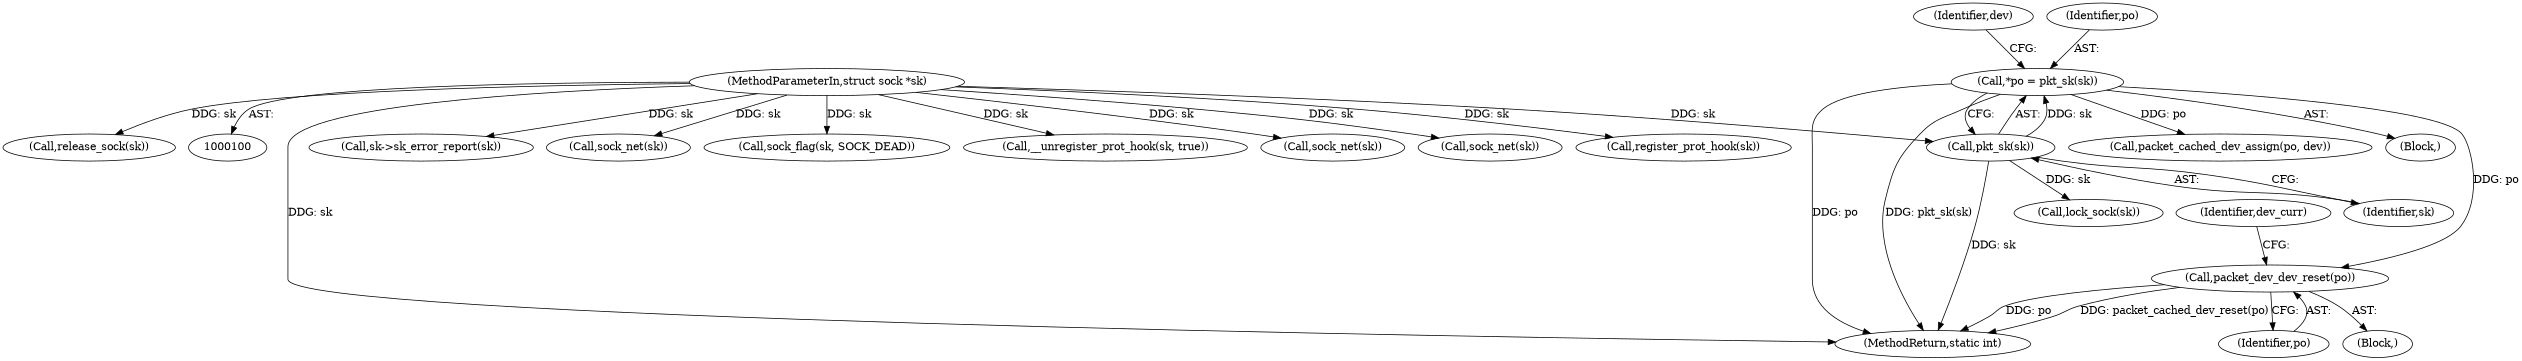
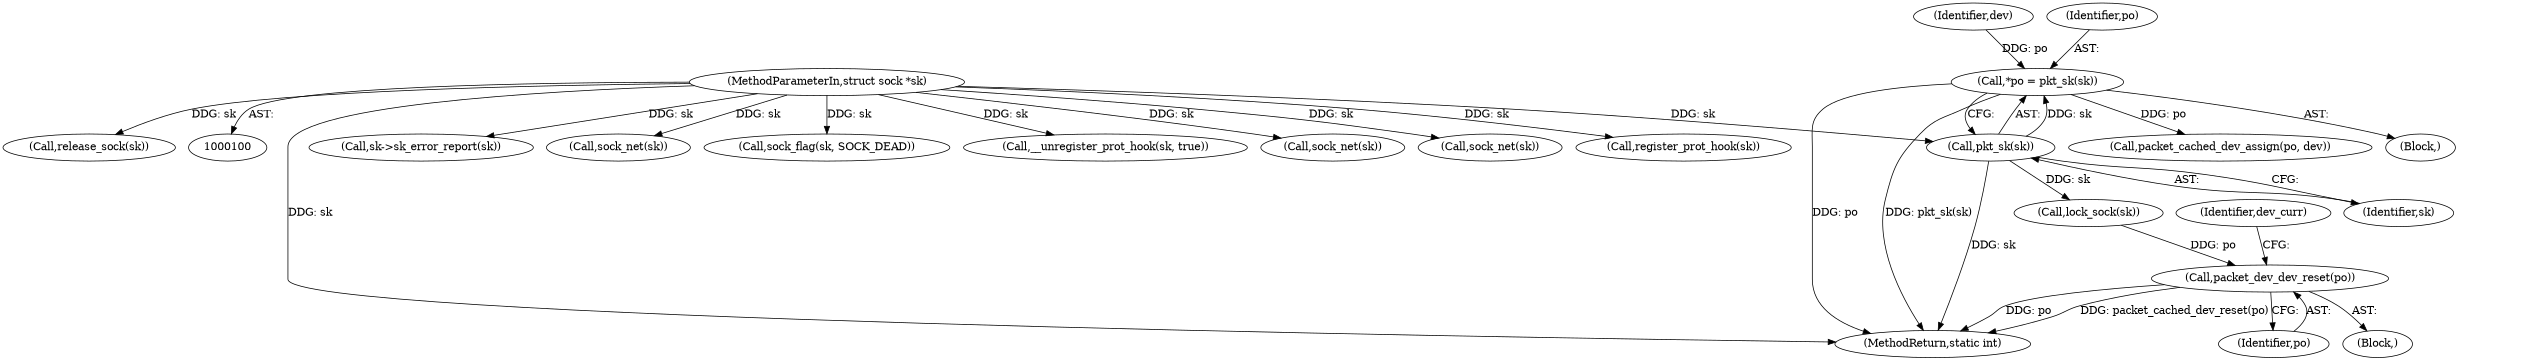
edge "(Identifier,dev)" -> "(Call,*po = pkt_sk(sk))": label "CFG: " -> "DDG: po"
edge "(Call,*po = pkt_sk(sk))" -> "(Call,packet_dev_dev_reset(po))": now "(Call,lock_sock(sk))" -> "(Call,packet_dev_dev_reset(po))"
